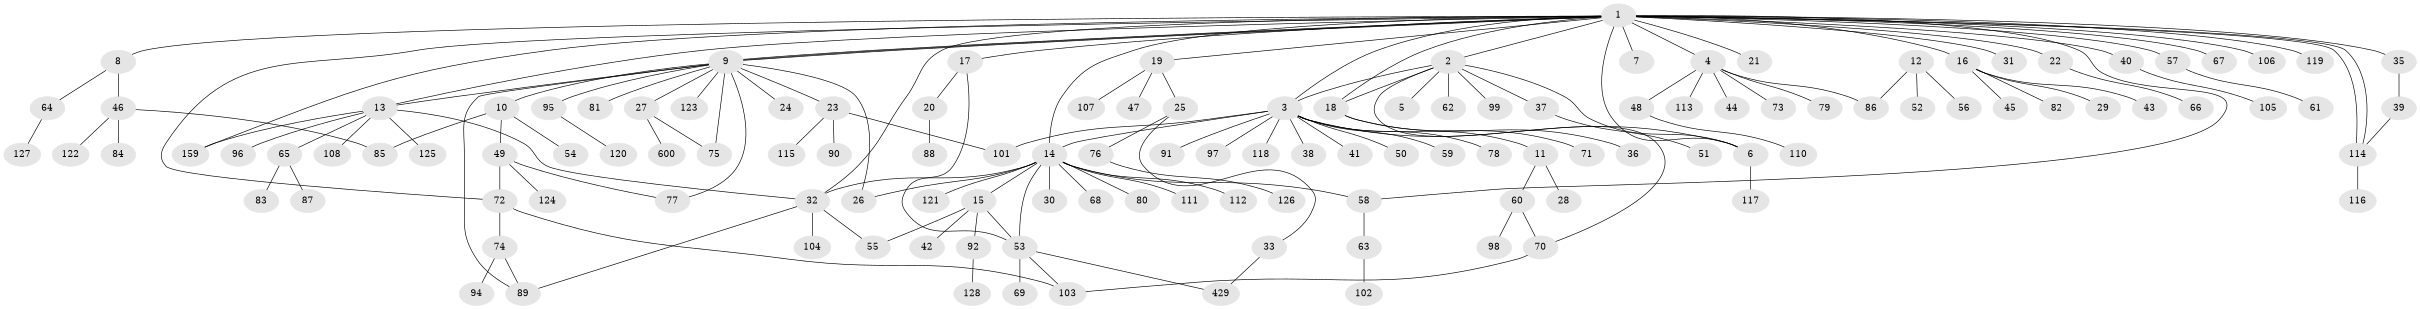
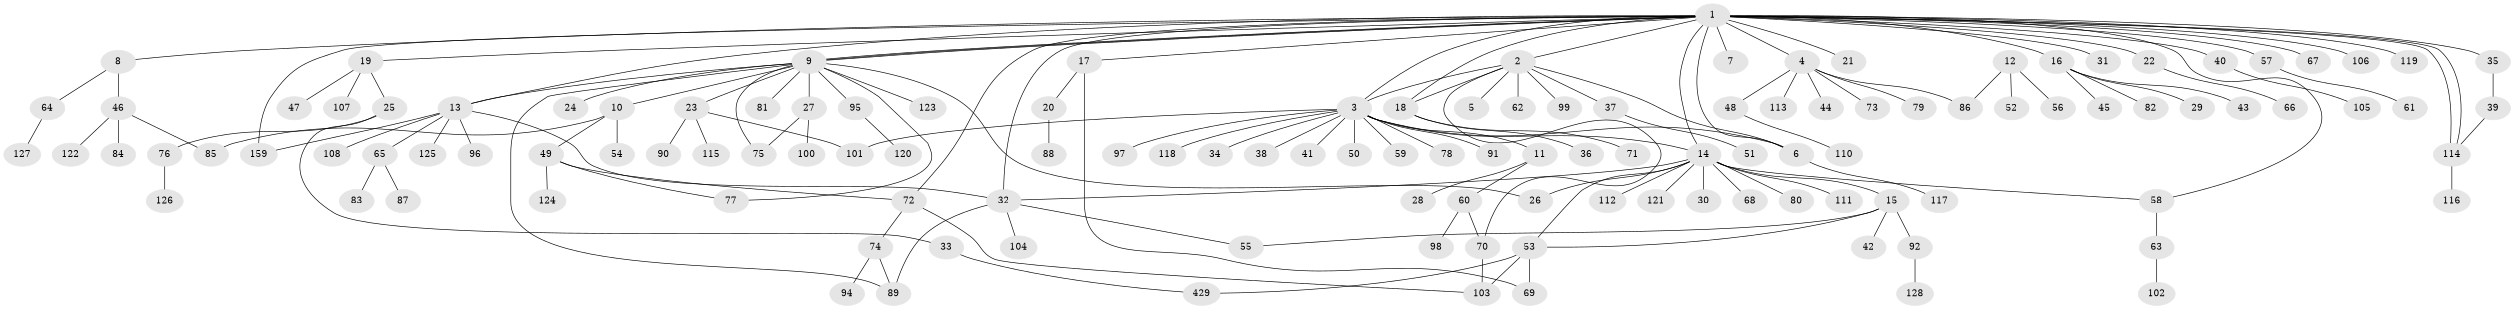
node "600": label "600" -> "100"
node "34": added
edge "17" -- "53": now "17" -- "69"
